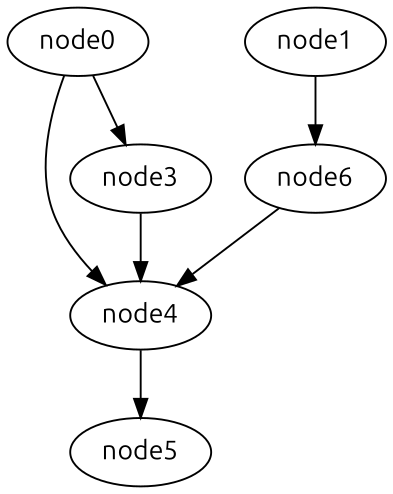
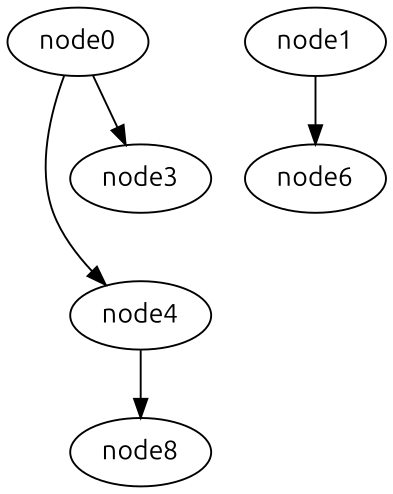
edge "node3" -> "node4": removed
edge "node6" -> "node4": removed
node "node5": label "node5" -> "node8"
